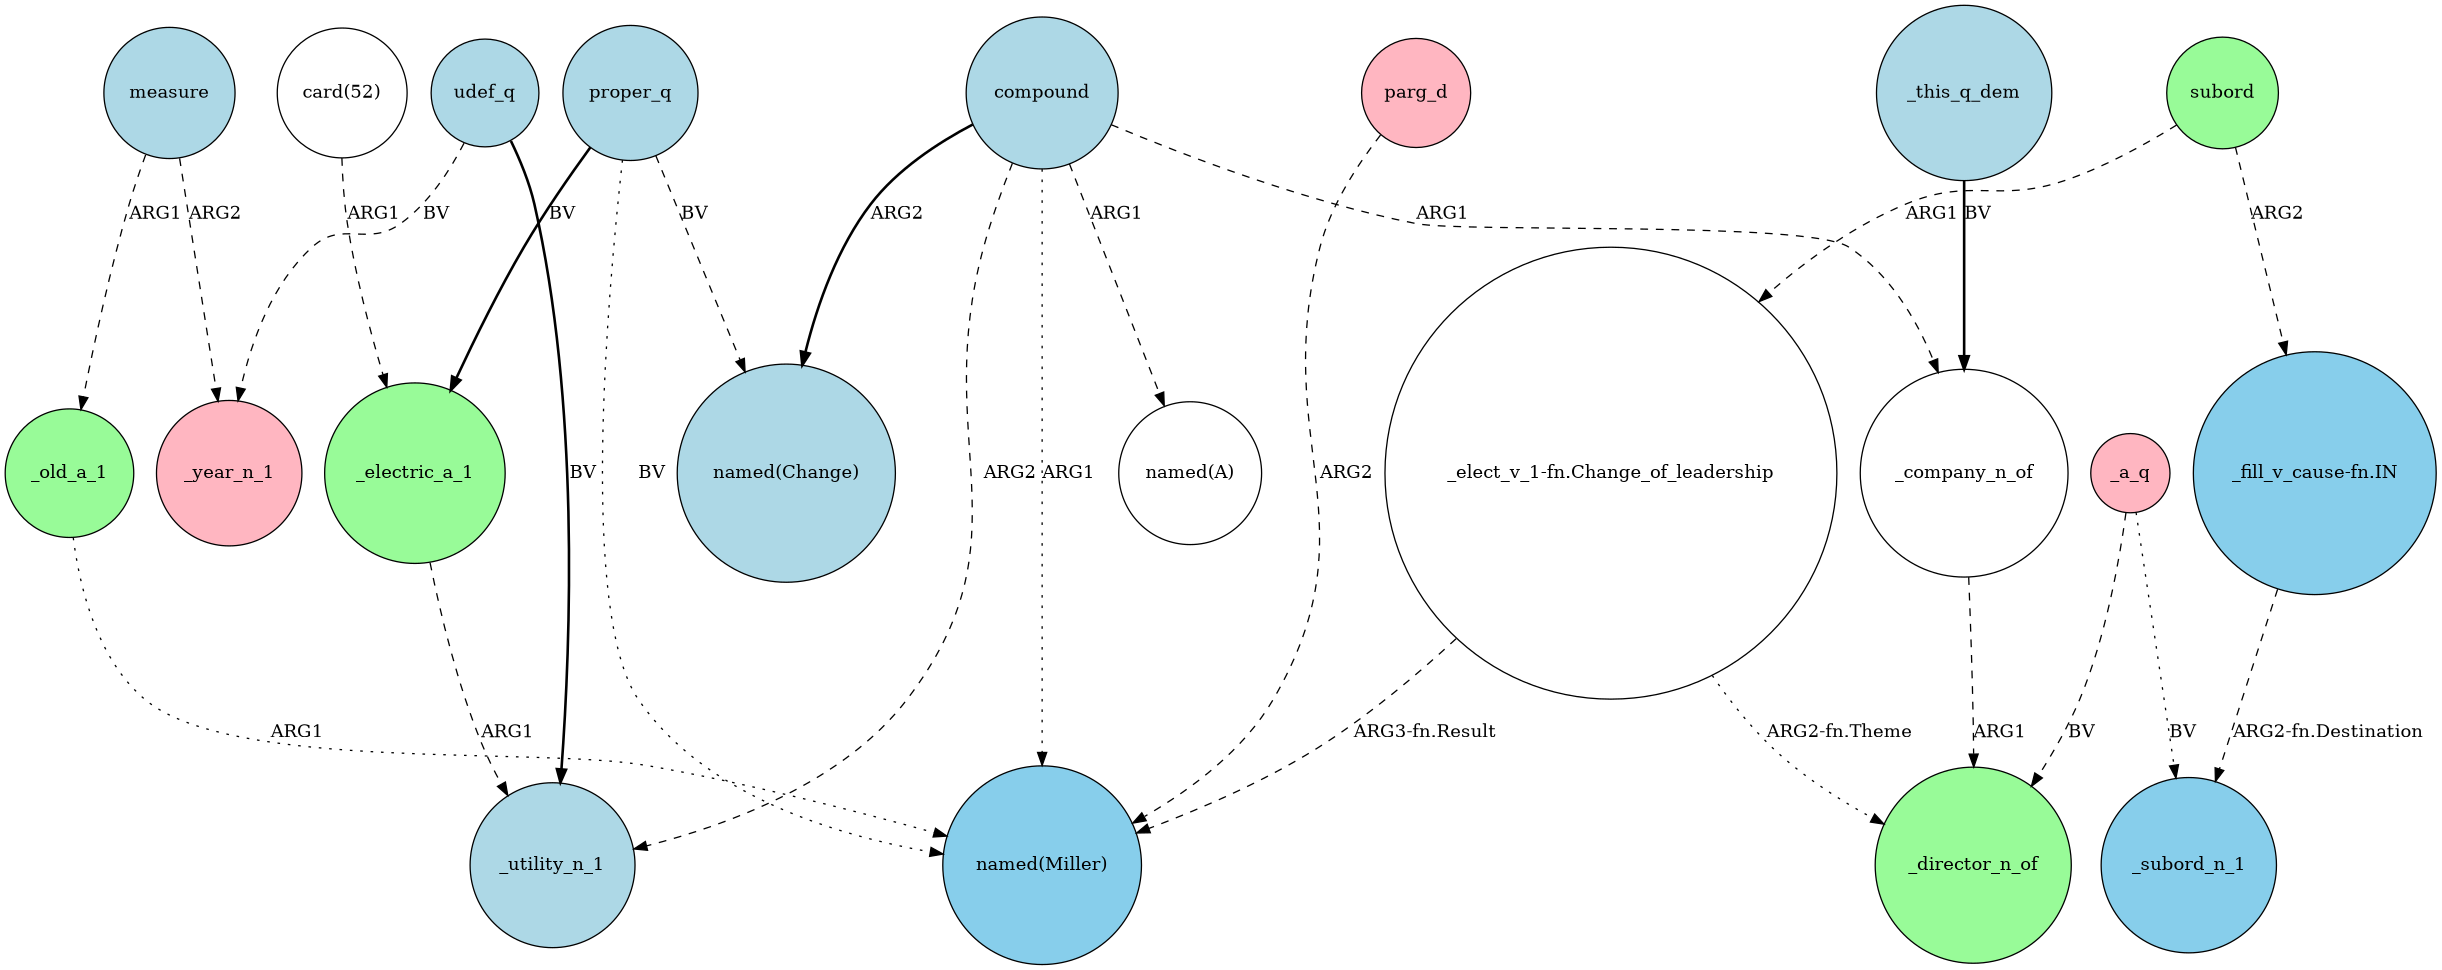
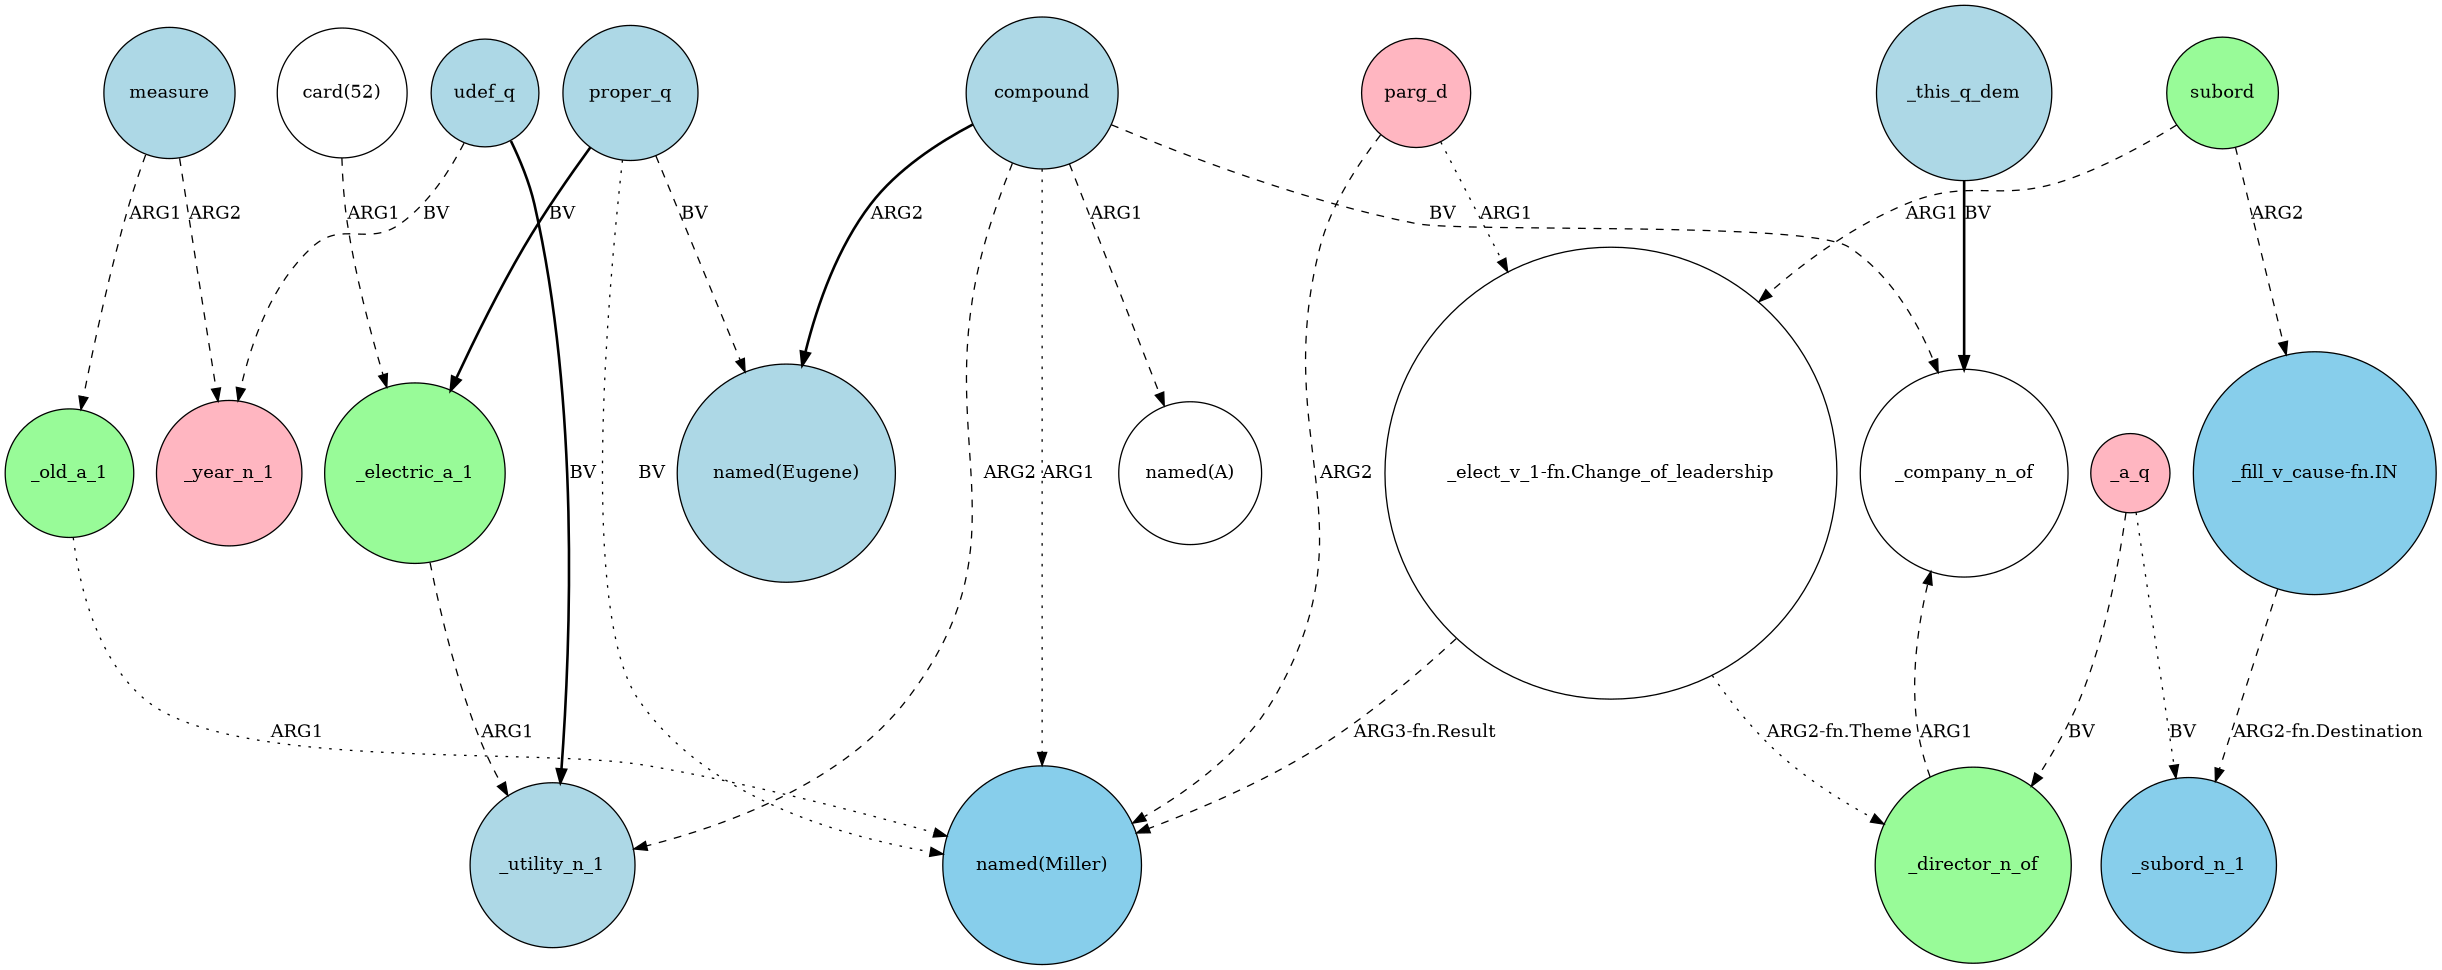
edge "parg_d" -> "_elect_v_1-fn.Change_of_leadership": added, label "ARG1"
edge "compound" -> "_company_n_of": label "ARG1" -> "BV"
node "named(Change)": label "named(Change)" -> "named(Eugene)"
edge "_company_n_of" -> "_director_n_of": reversed
